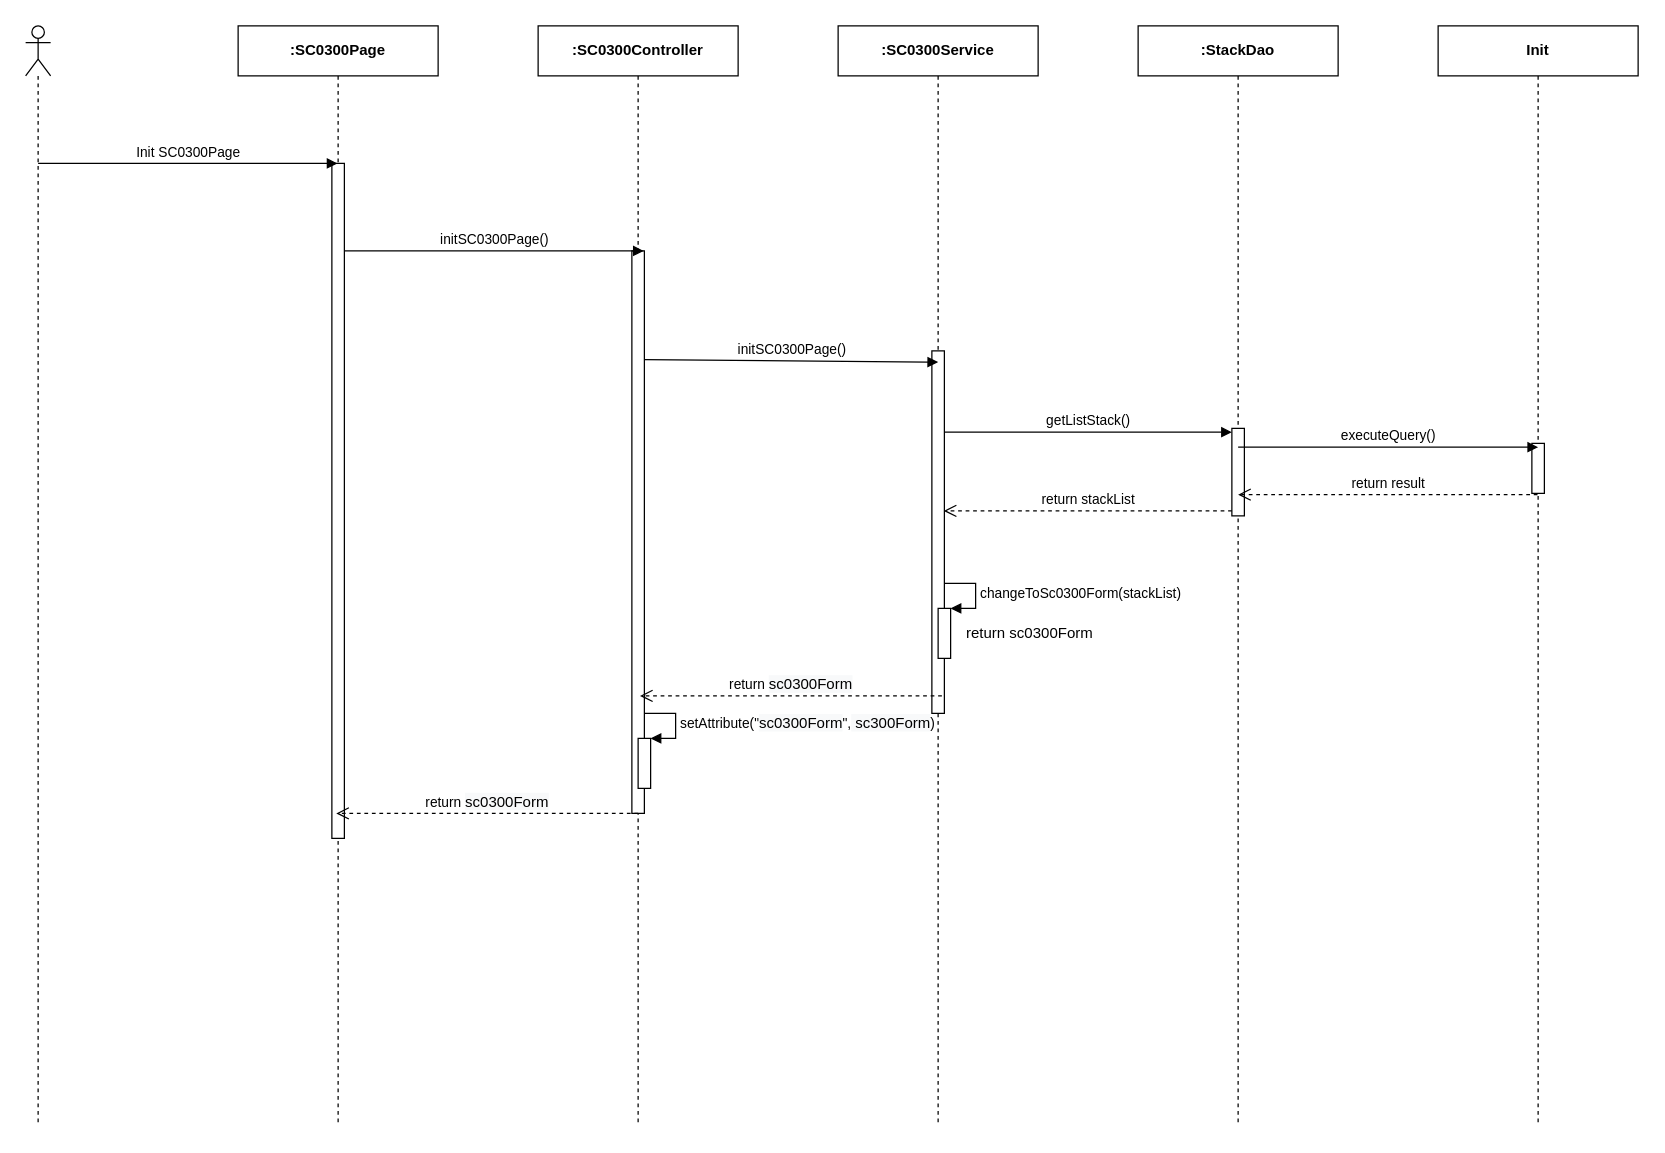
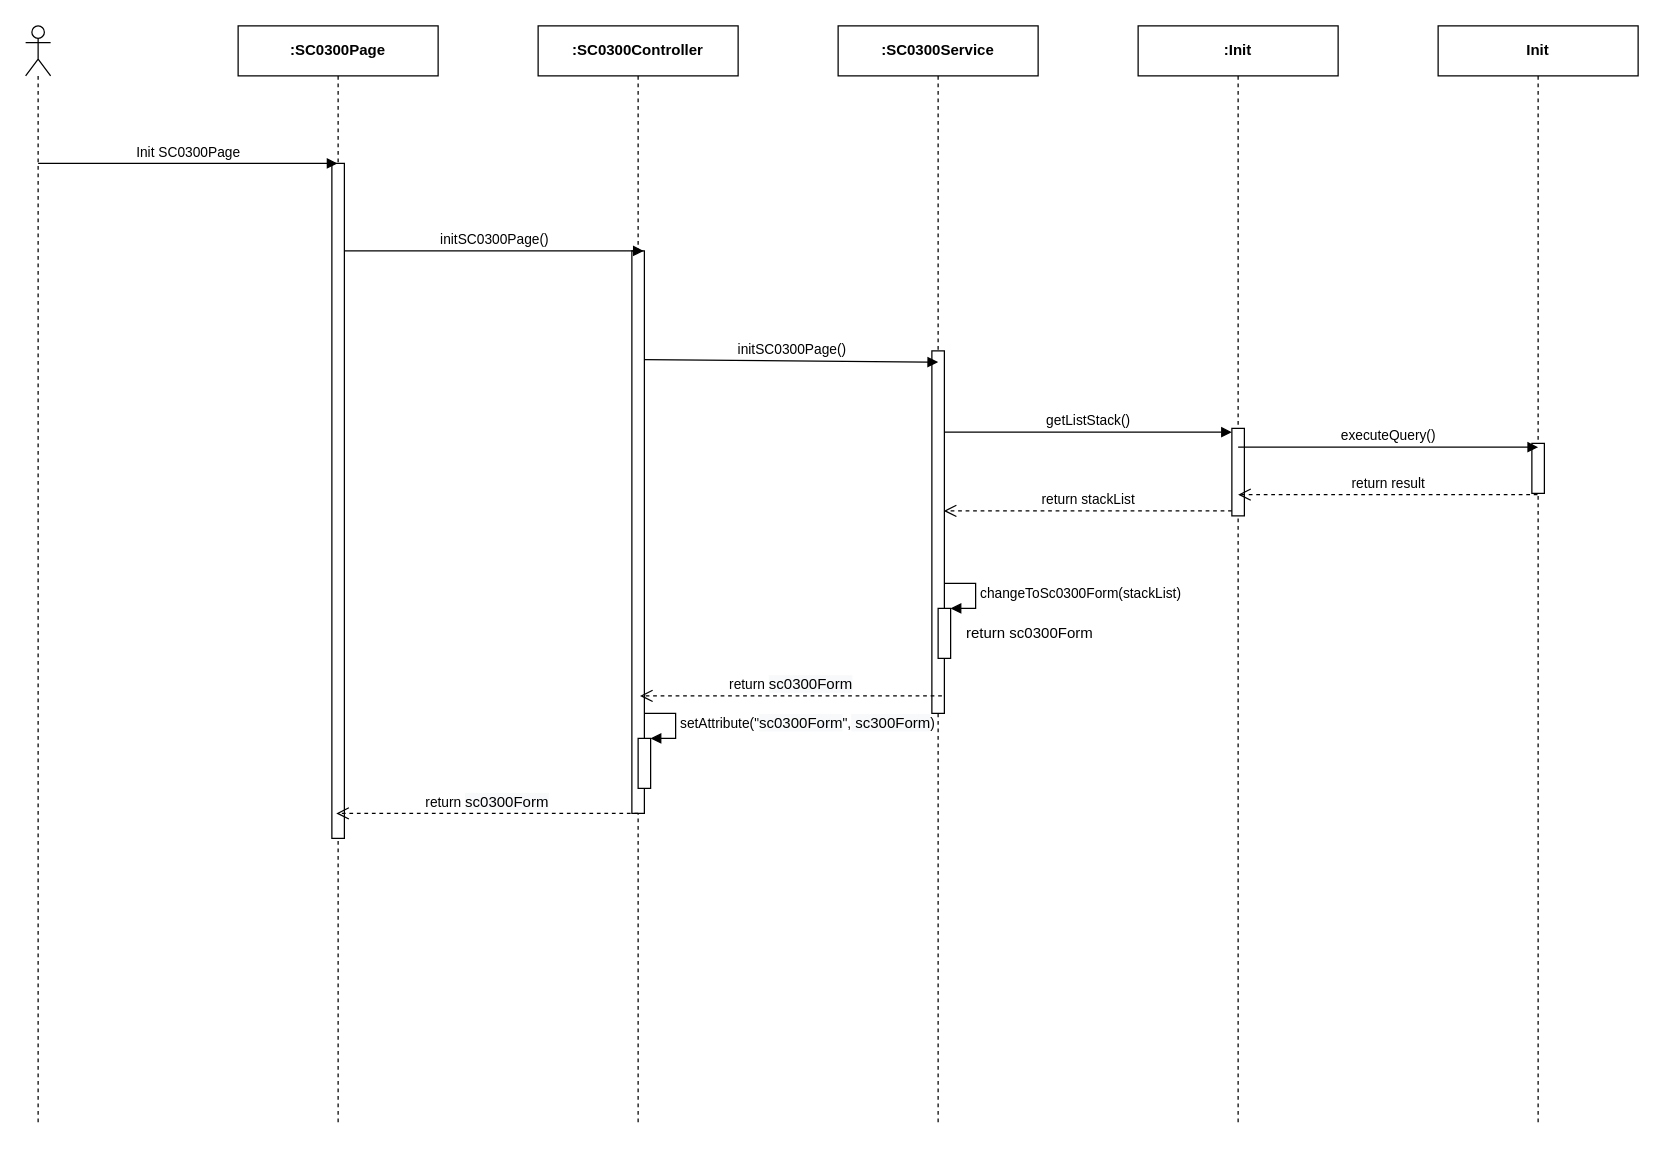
node ":StackDao": label ":StackDao" -> ":Init"
